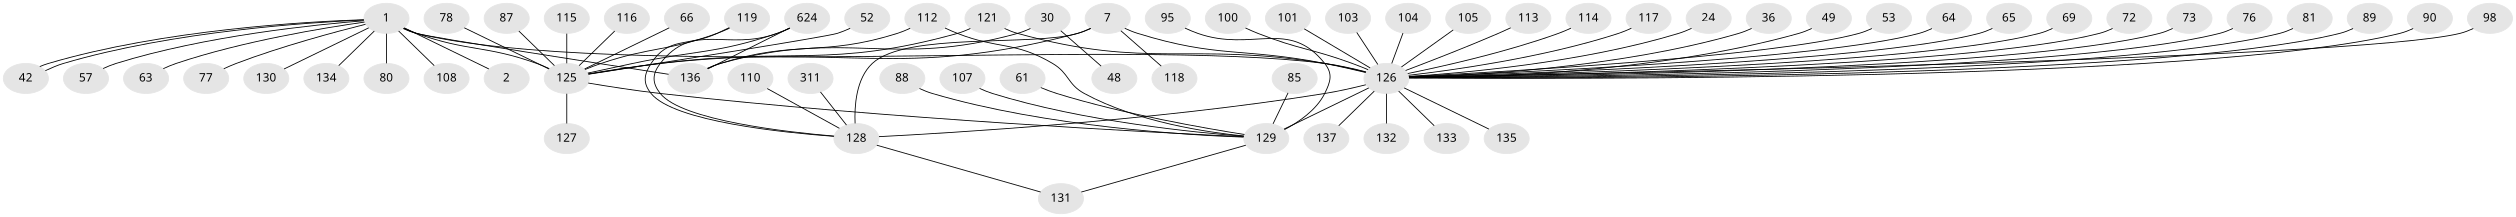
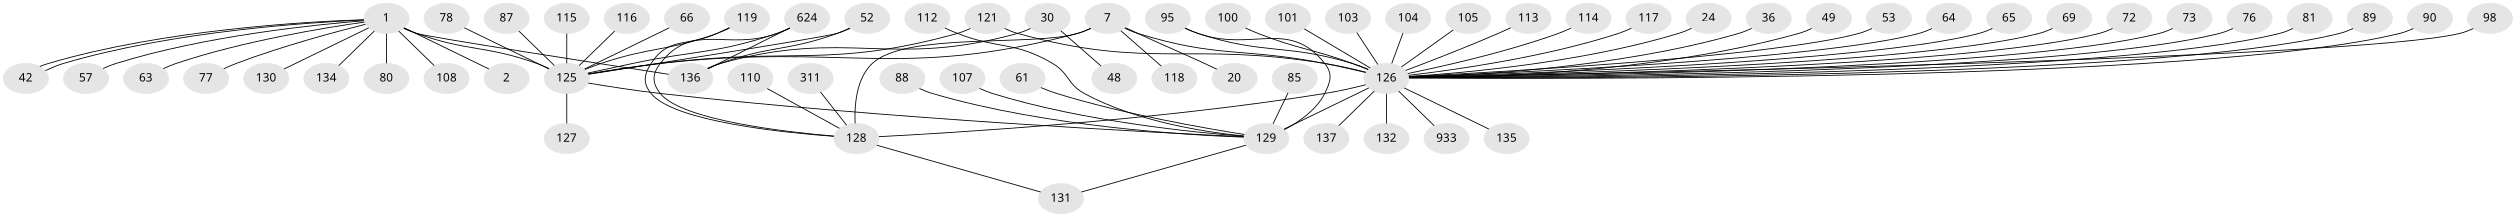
edge "112" -- "136": now "52" -- "136"
edge "1" -- "126": now "95" -- "126"
node "20": added
node "133": label "133" -> "933"
